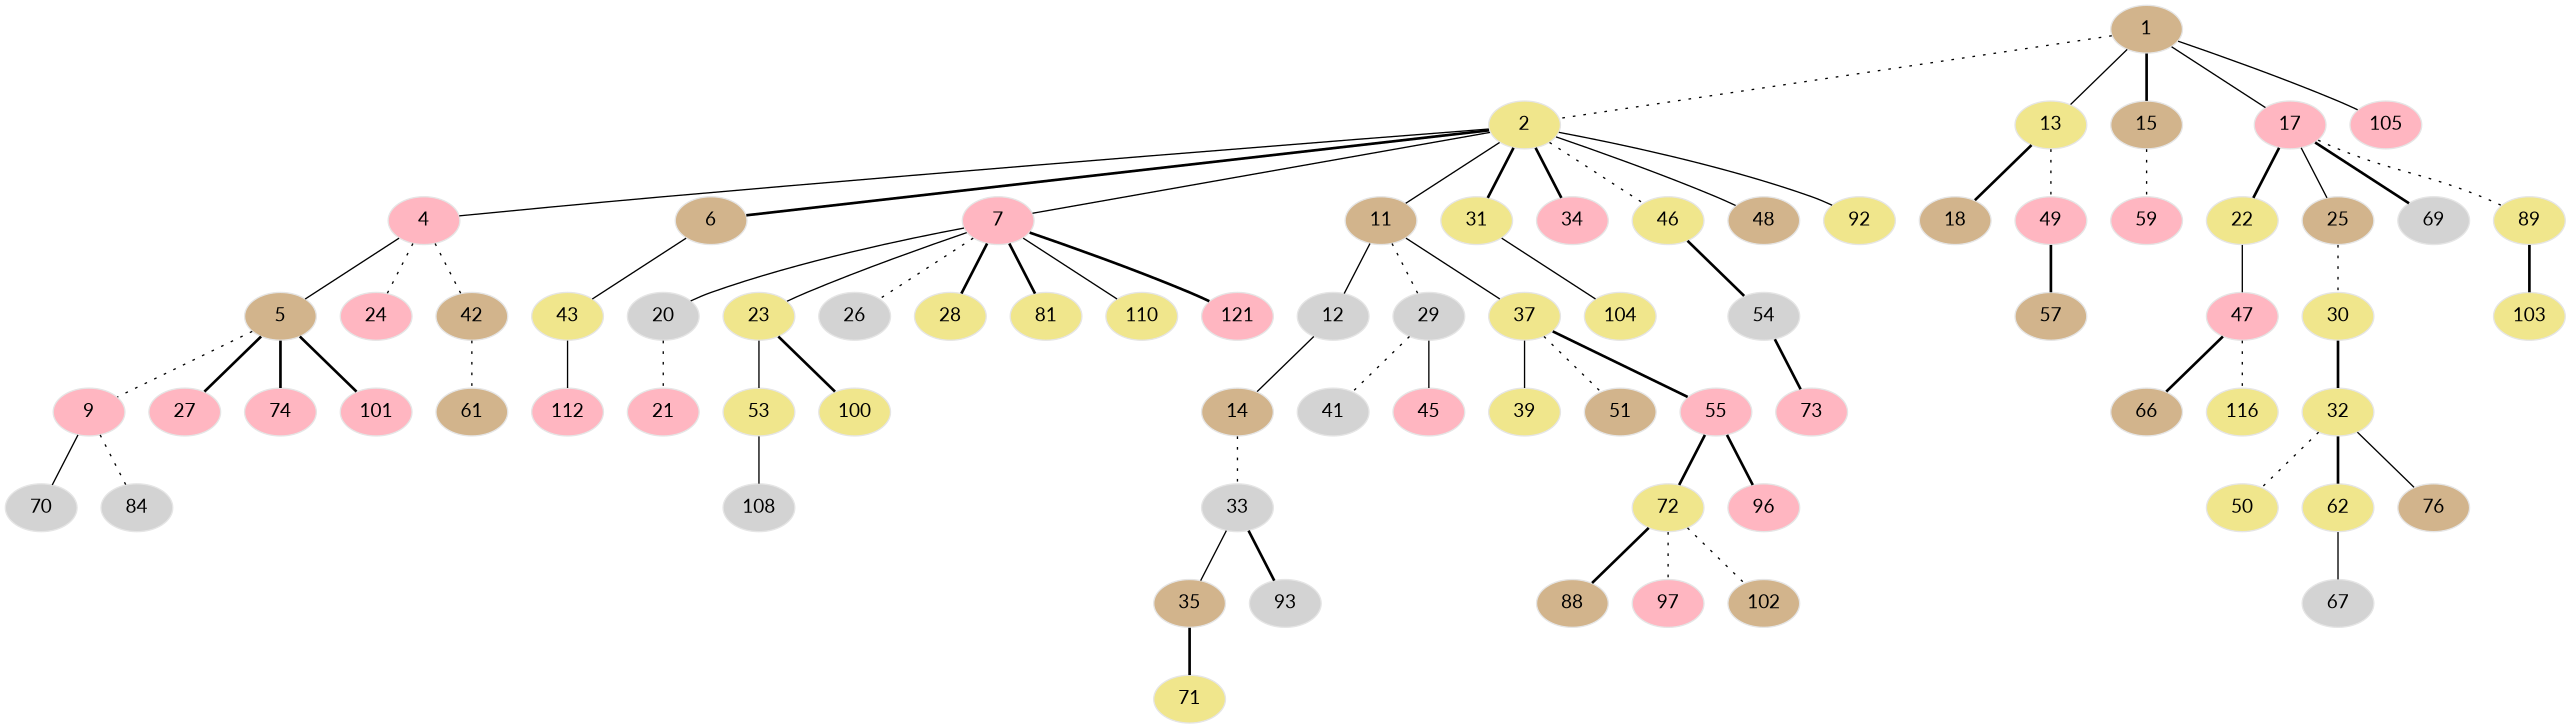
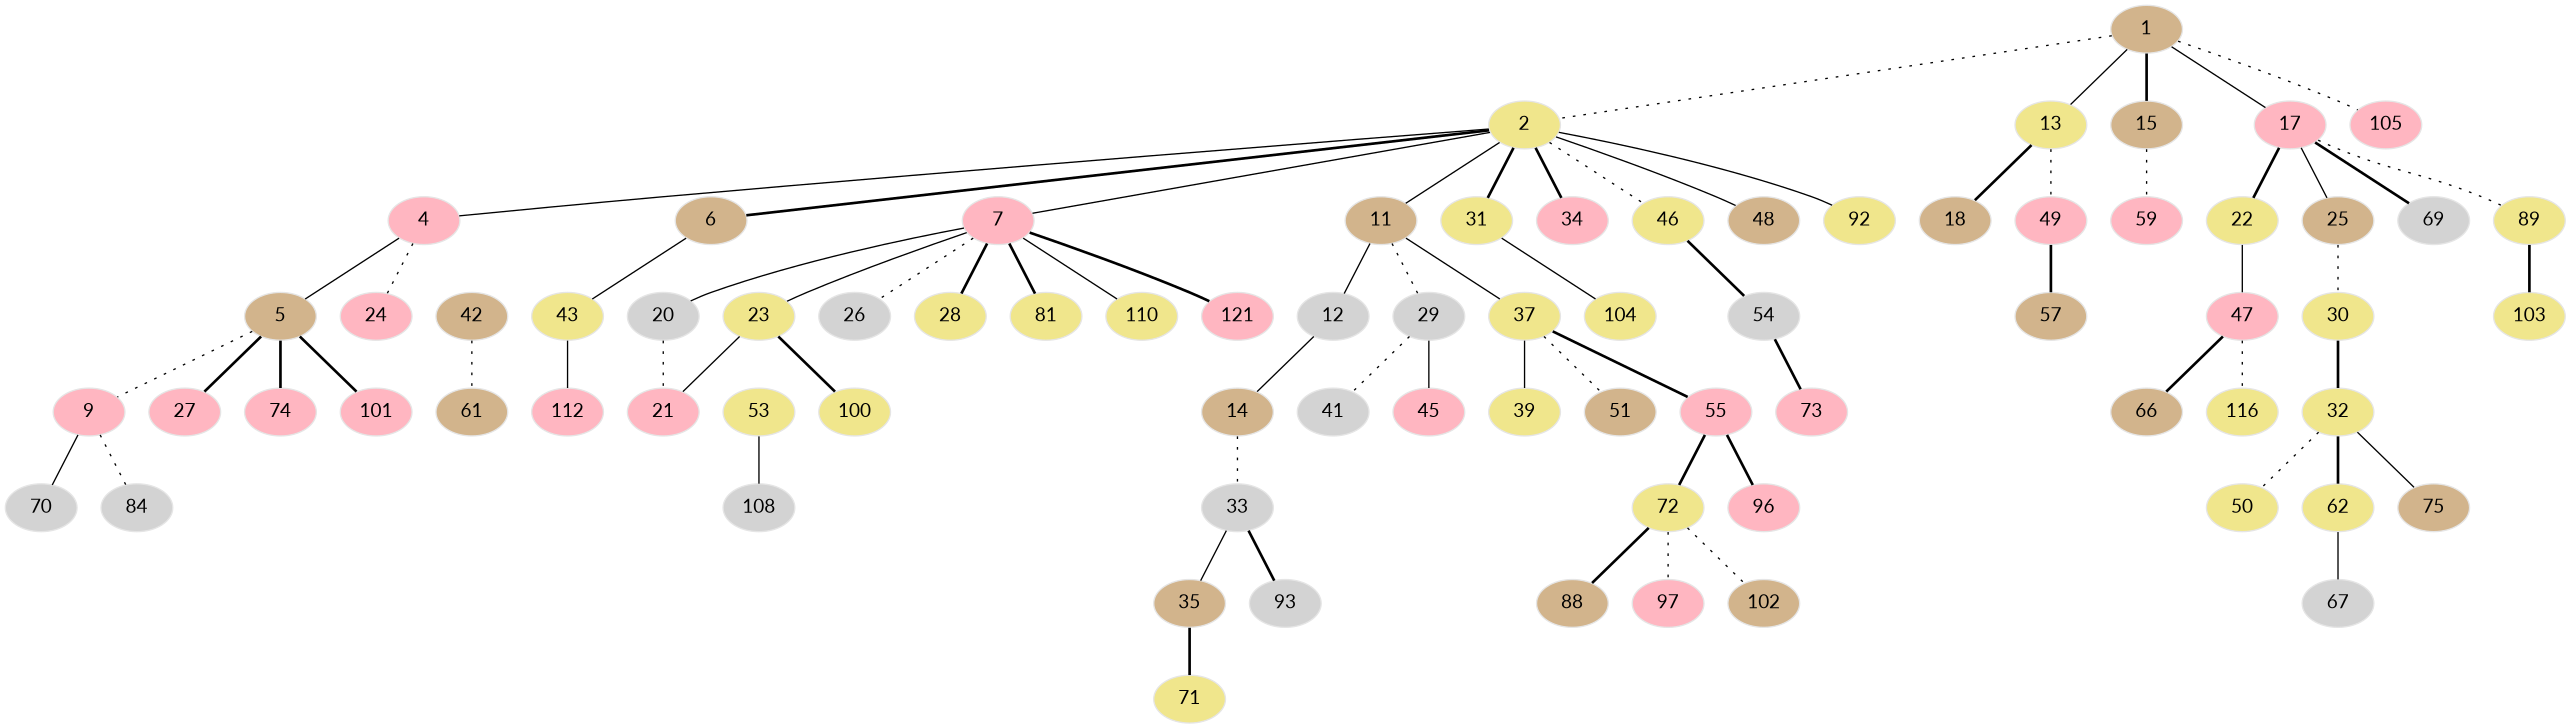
edge "1" -- "105": style solid -> dotted
edge "4" -- "42": removed
edge "23" -- "53": now "23" -- "21"
node "76": label "76" -> "75"
